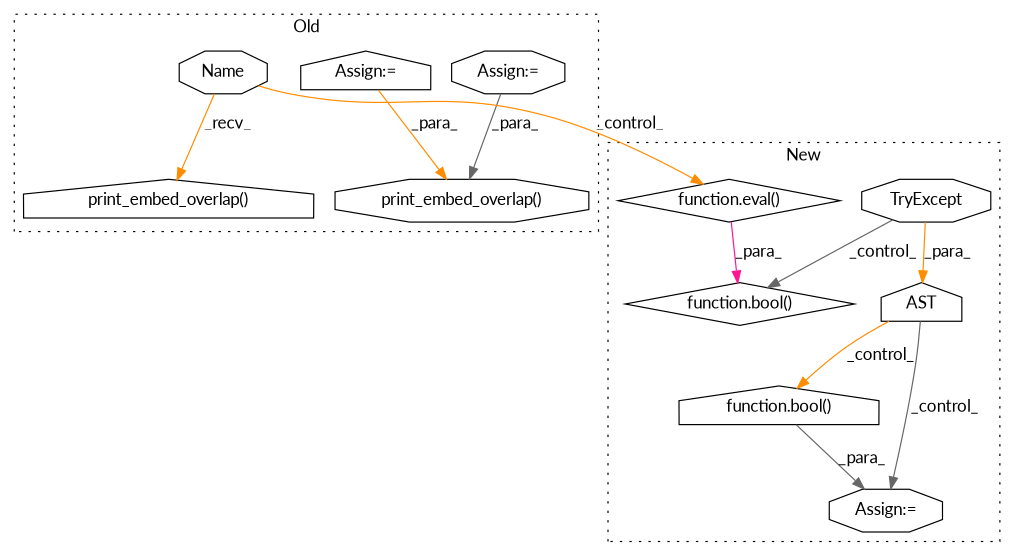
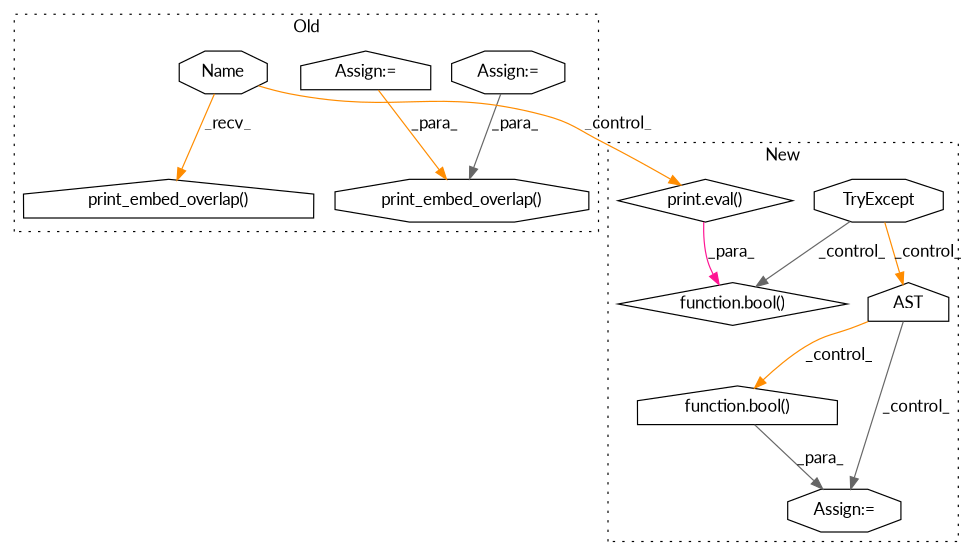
node "function.eval()": label "function.eval()" -> "print.eval()"
edge "TryExcept" -> "AST": label "_para_" -> "_control_"
